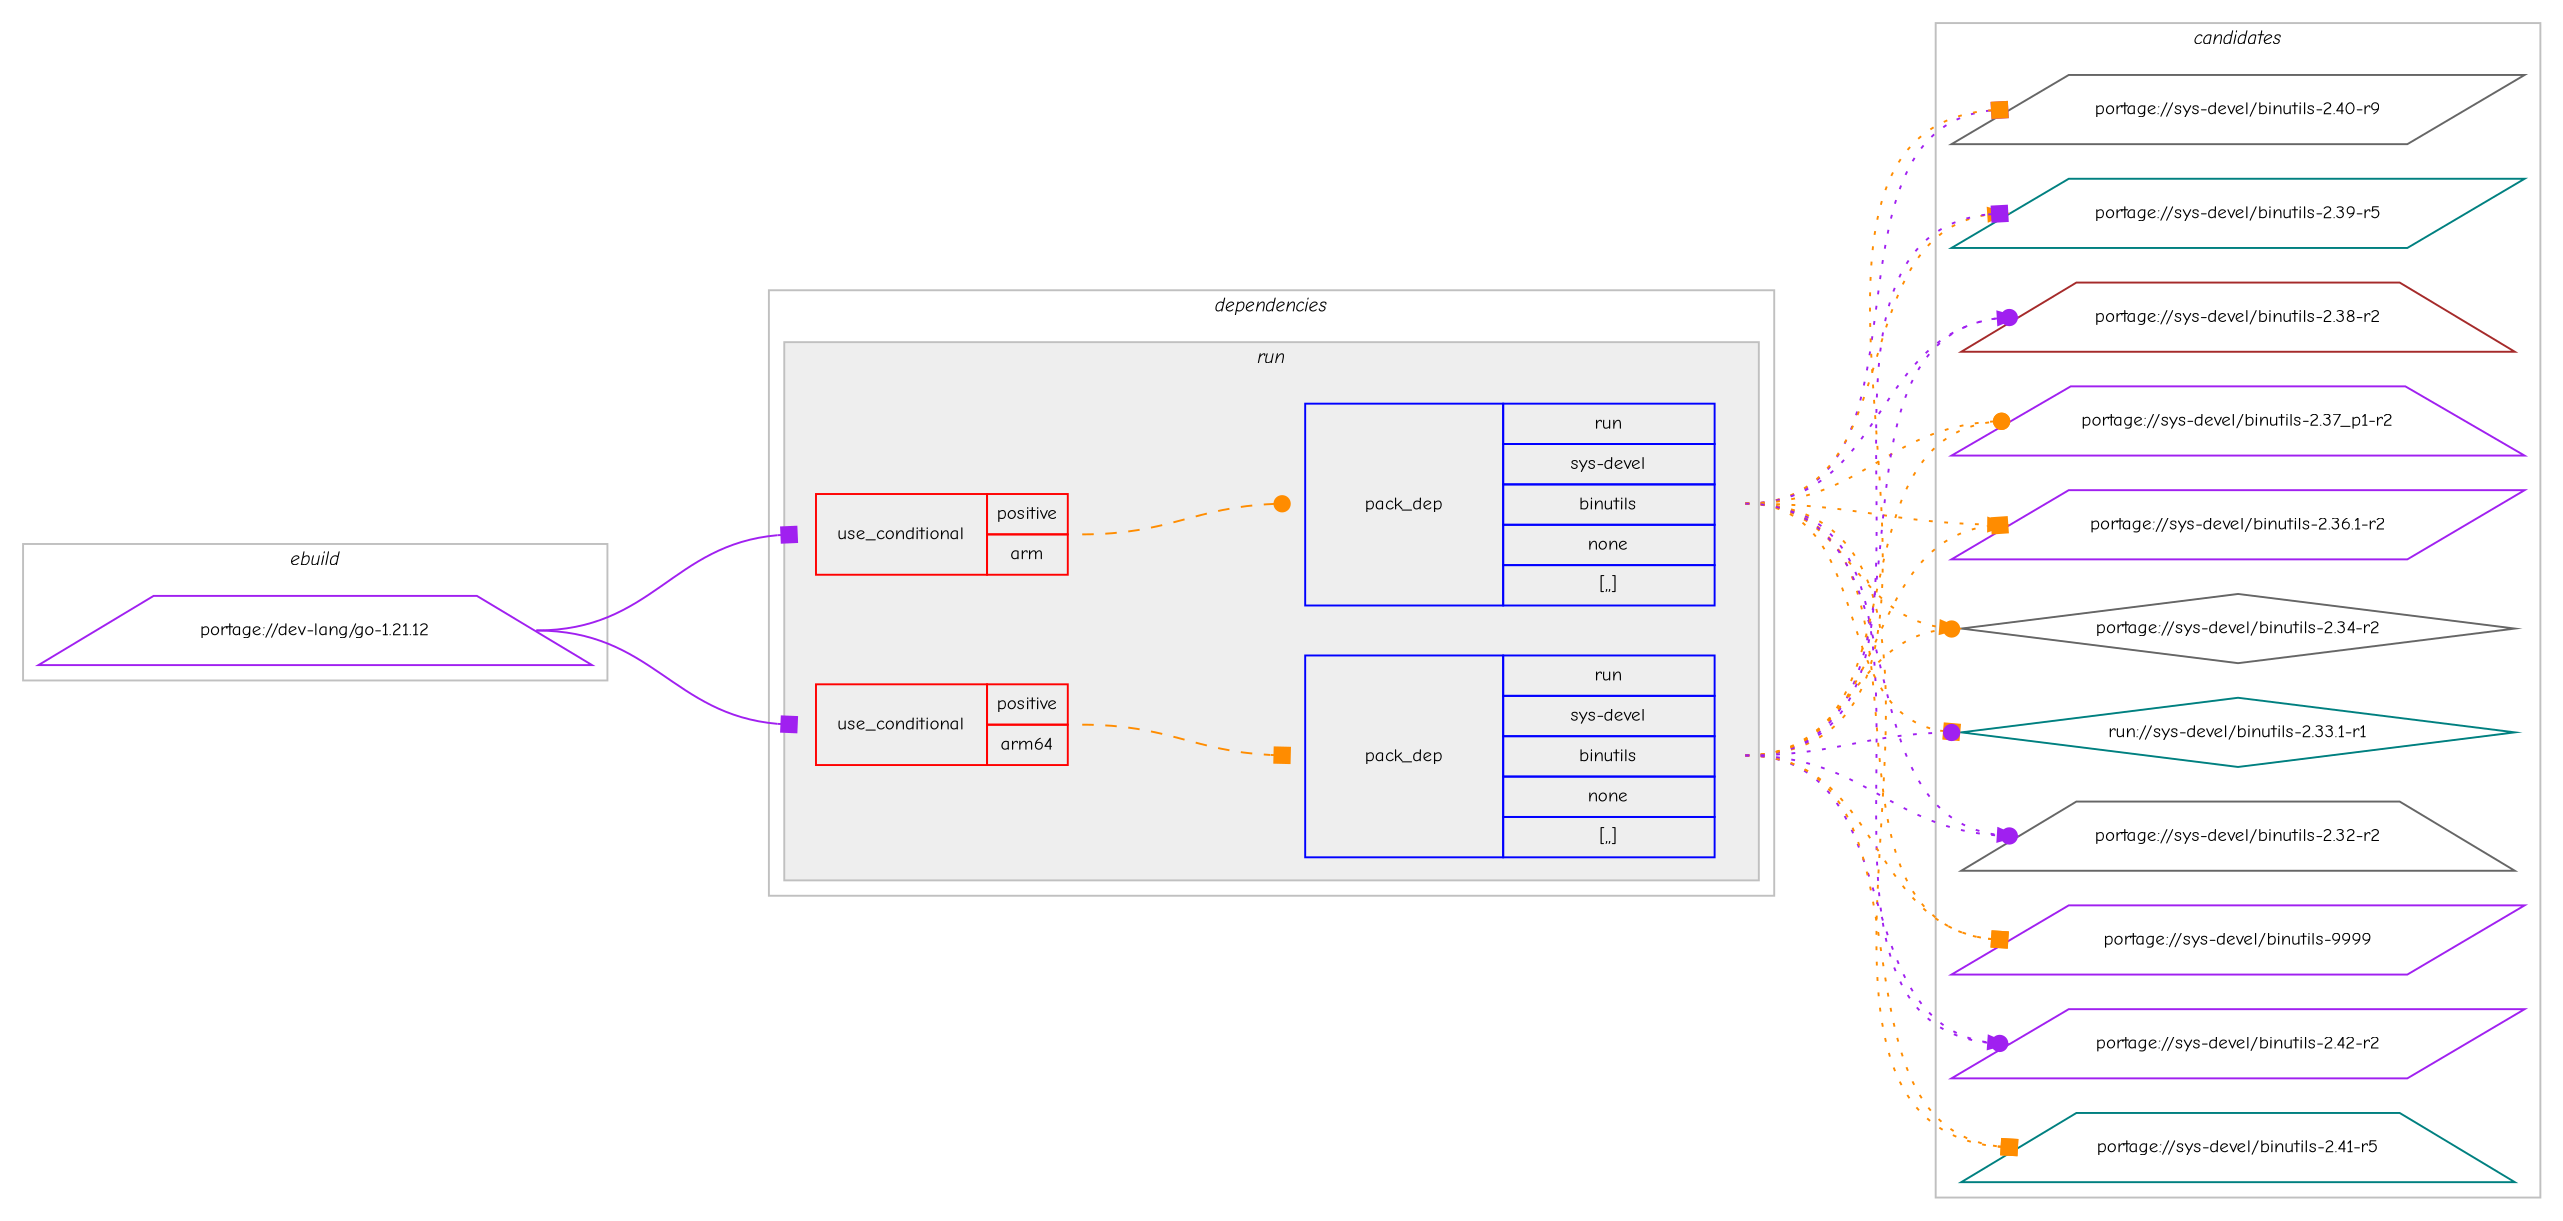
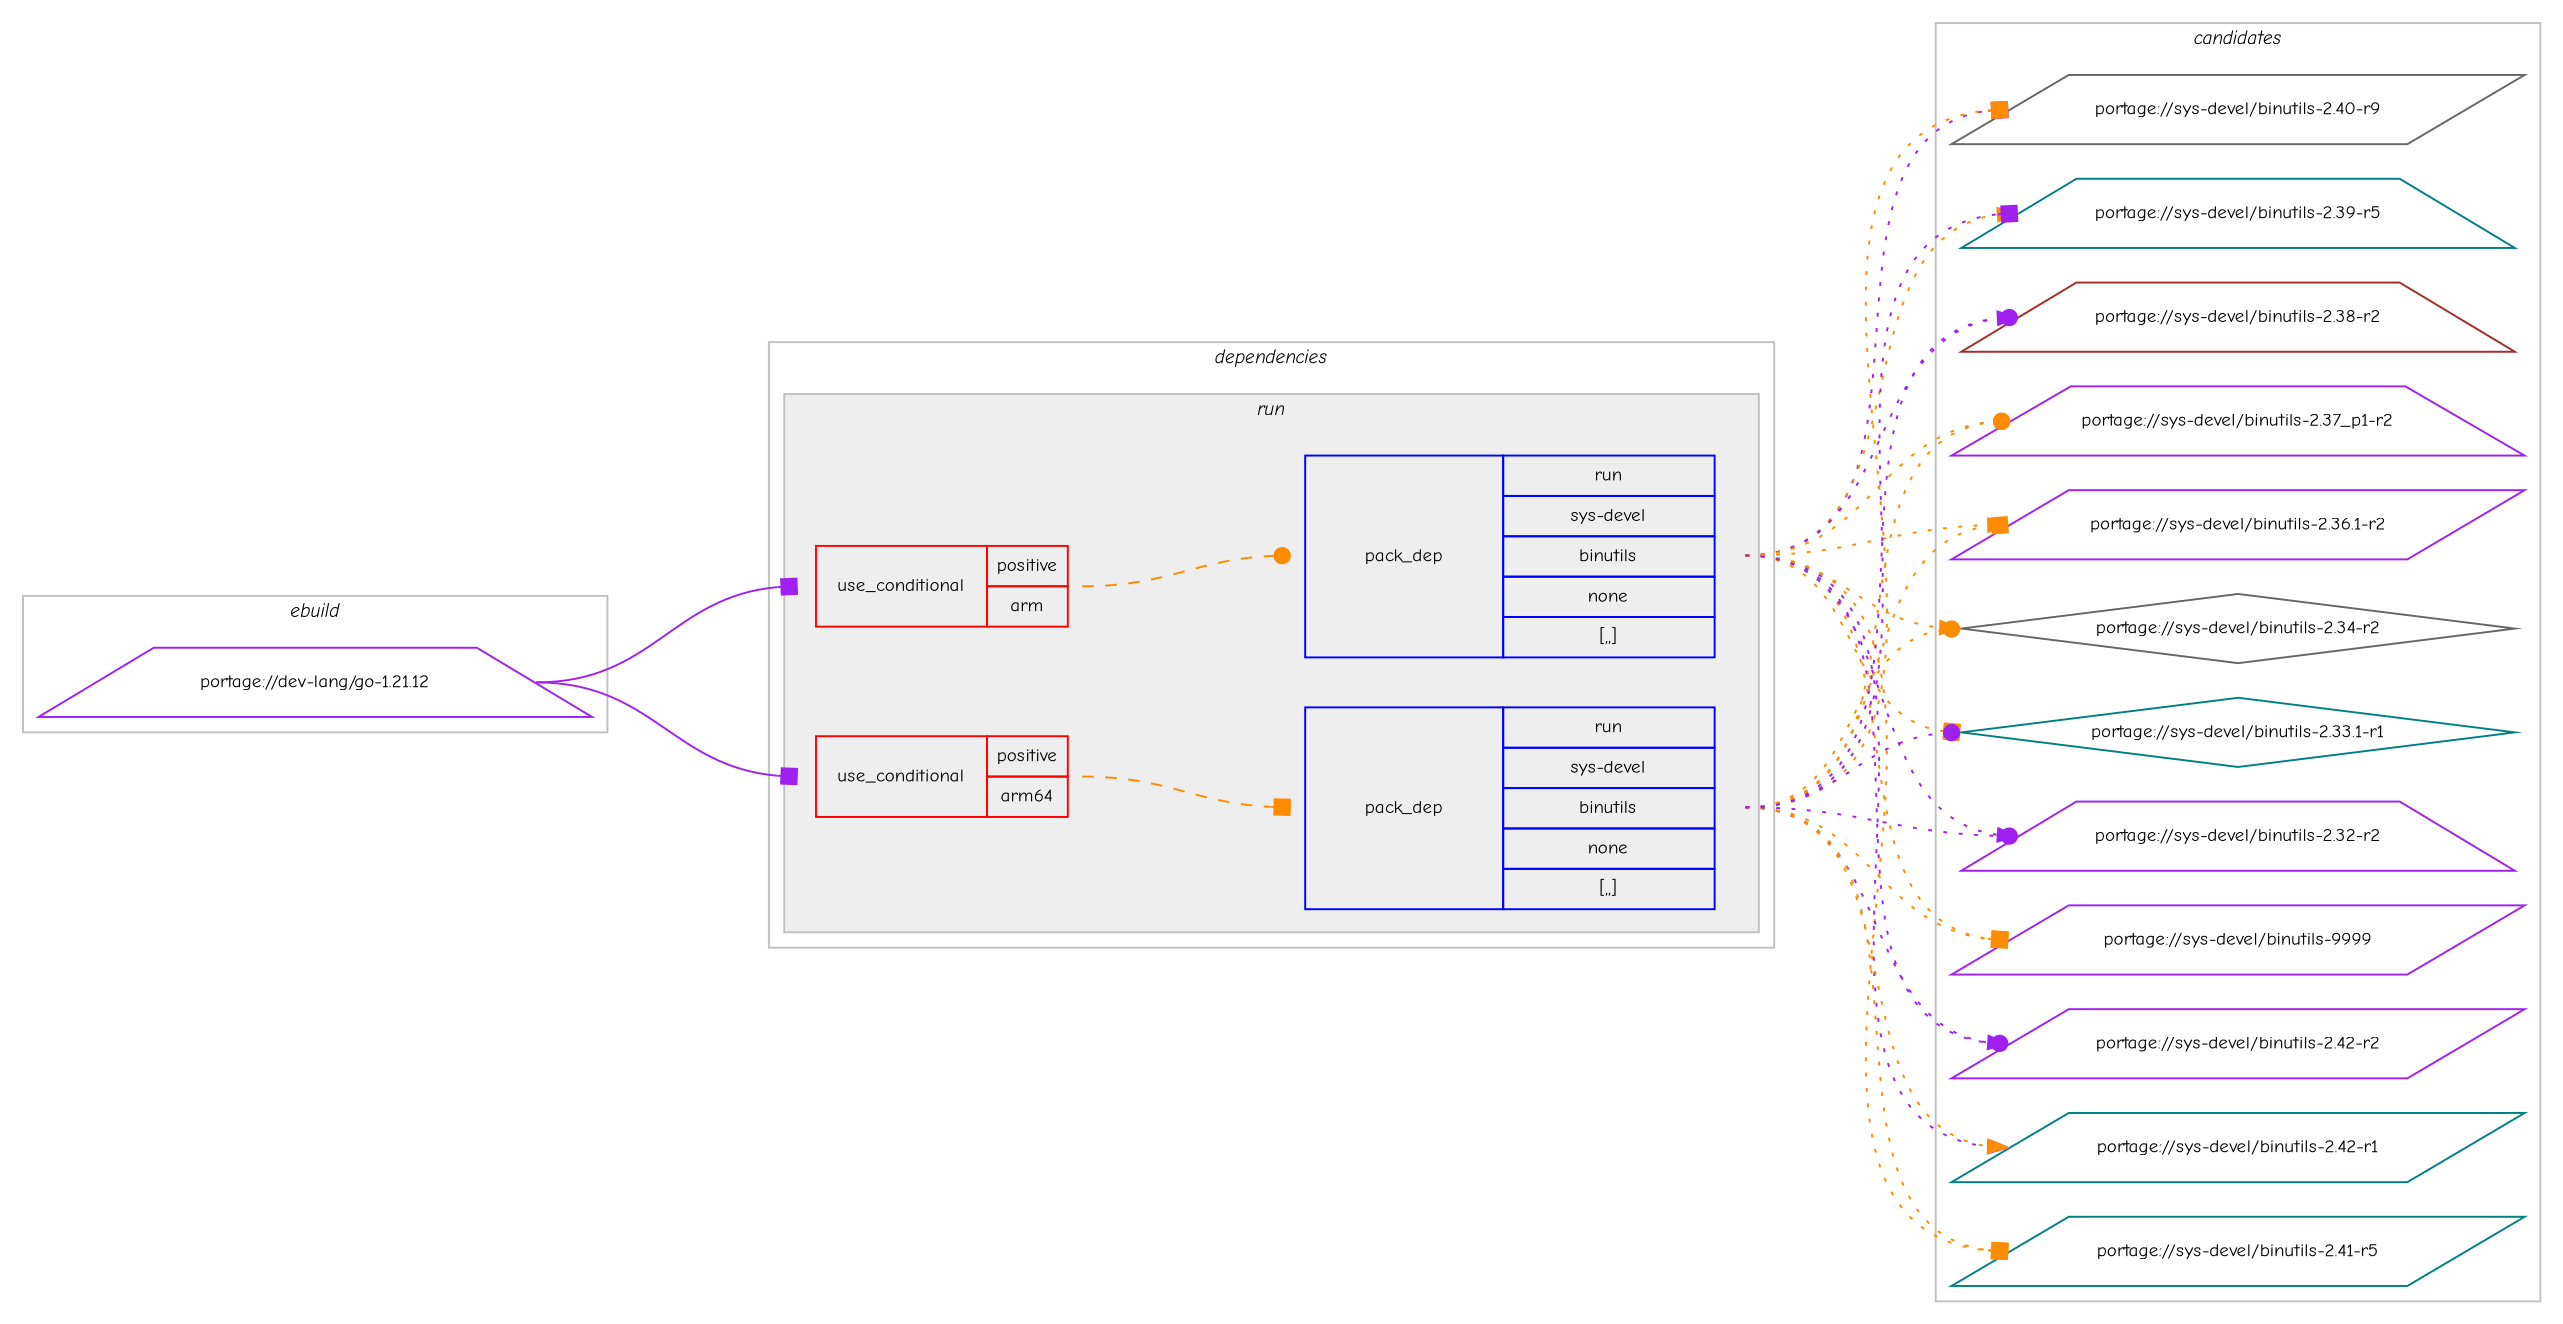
node "portage://sys-devel/binutils-2.39-r5": shape parallelogram -> trapezium
node "run://sys-devel/binutils-2.33.1-r1": label "run://sys-devel/binutils-2.33.1-r1" -> "portage://sys-devel/binutils-2.33.1-r1"
node "portage://sys-devel/binutils-2.32-r2": color gray40 -> purple
node "portage://sys-devel/binutils-2.41-r5": shape trapezium -> parallelogram
node "portage://sys-devel/binutils-2.42-r1": added
